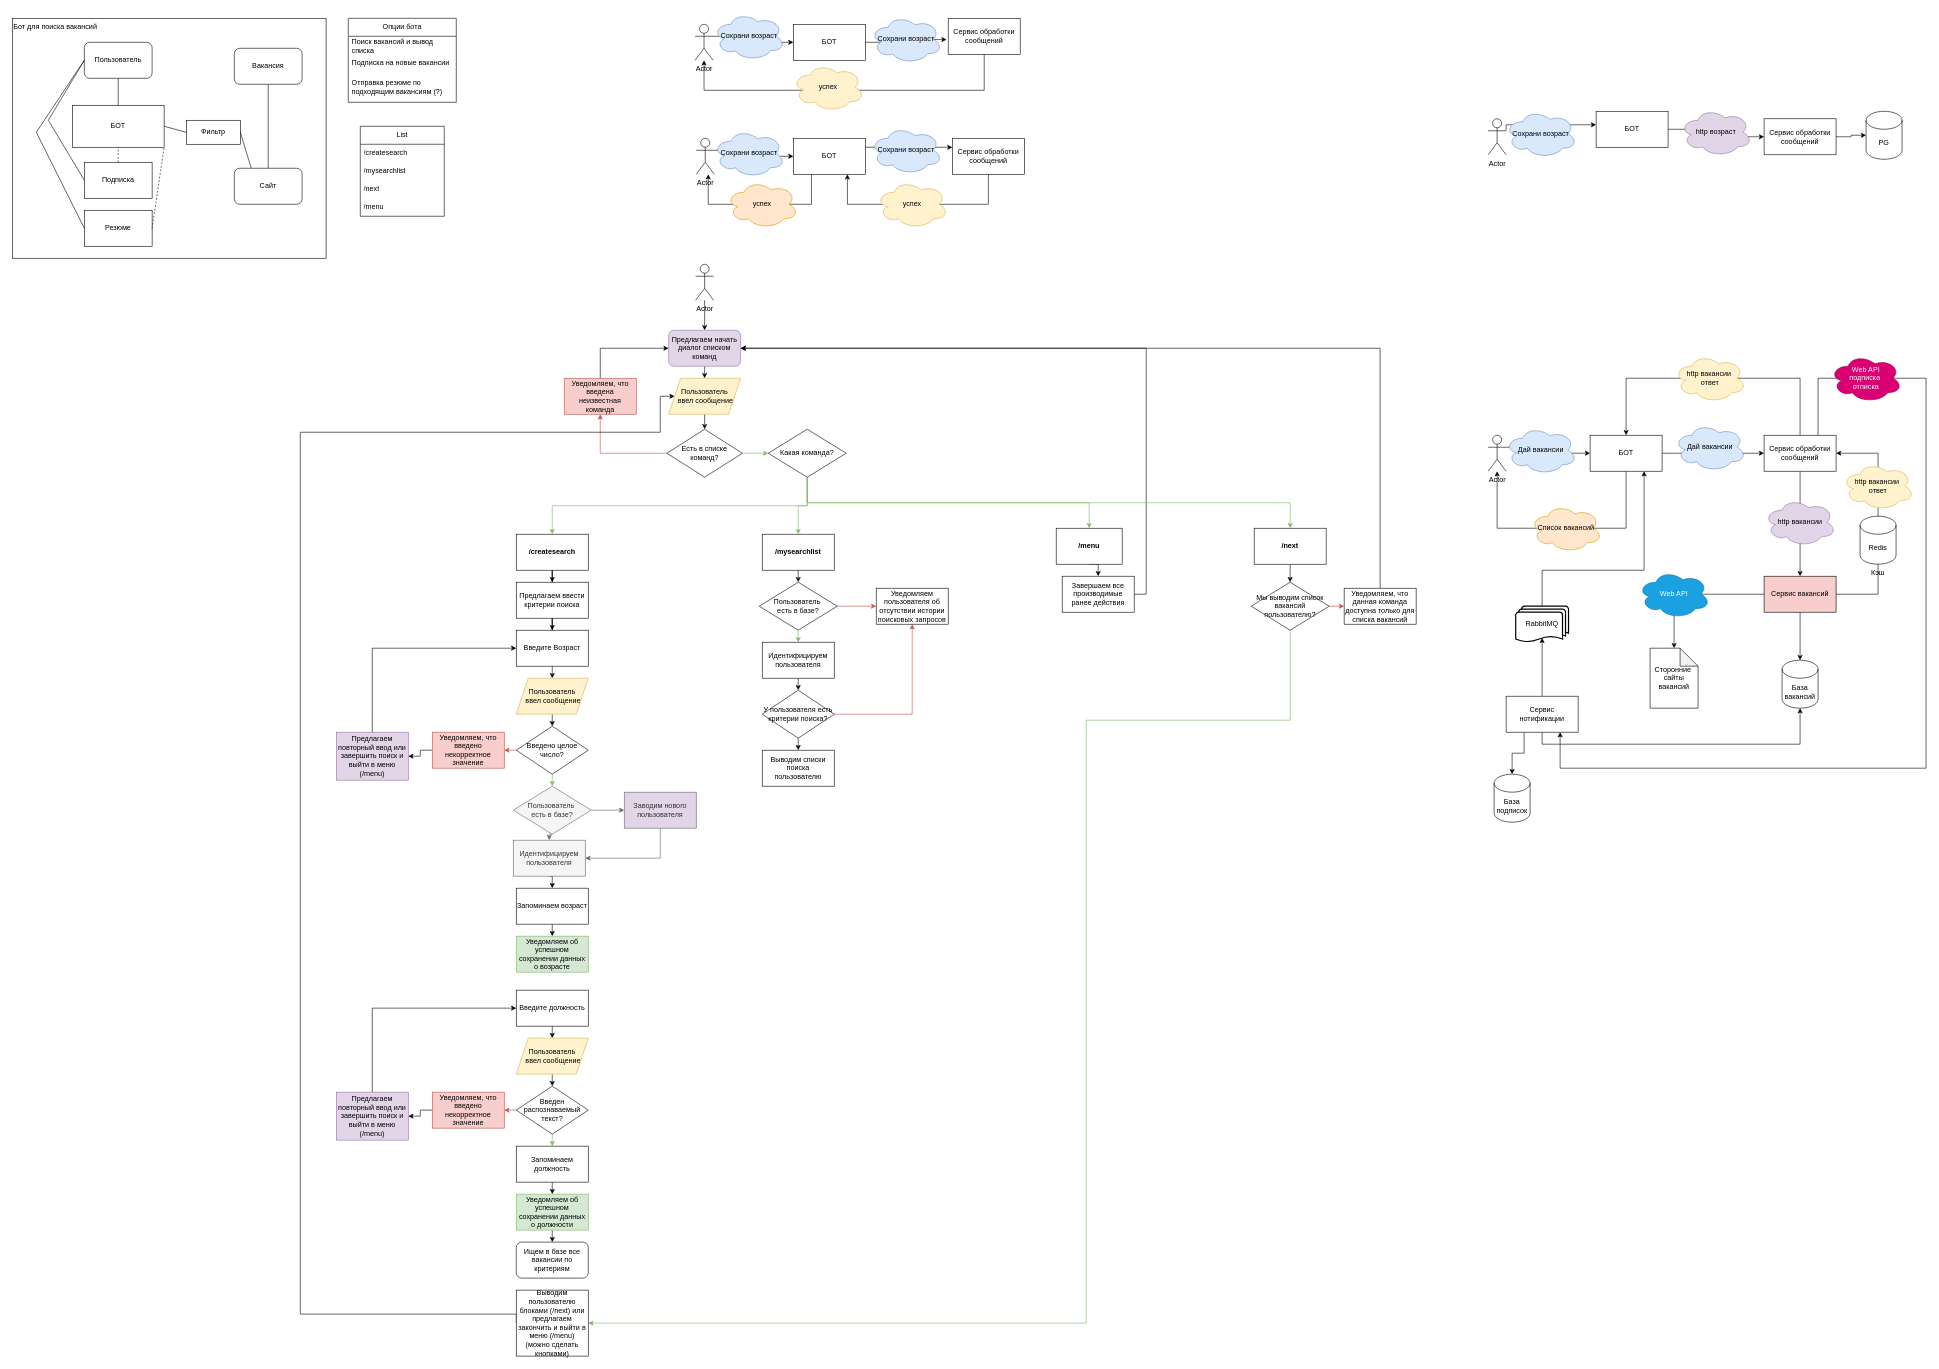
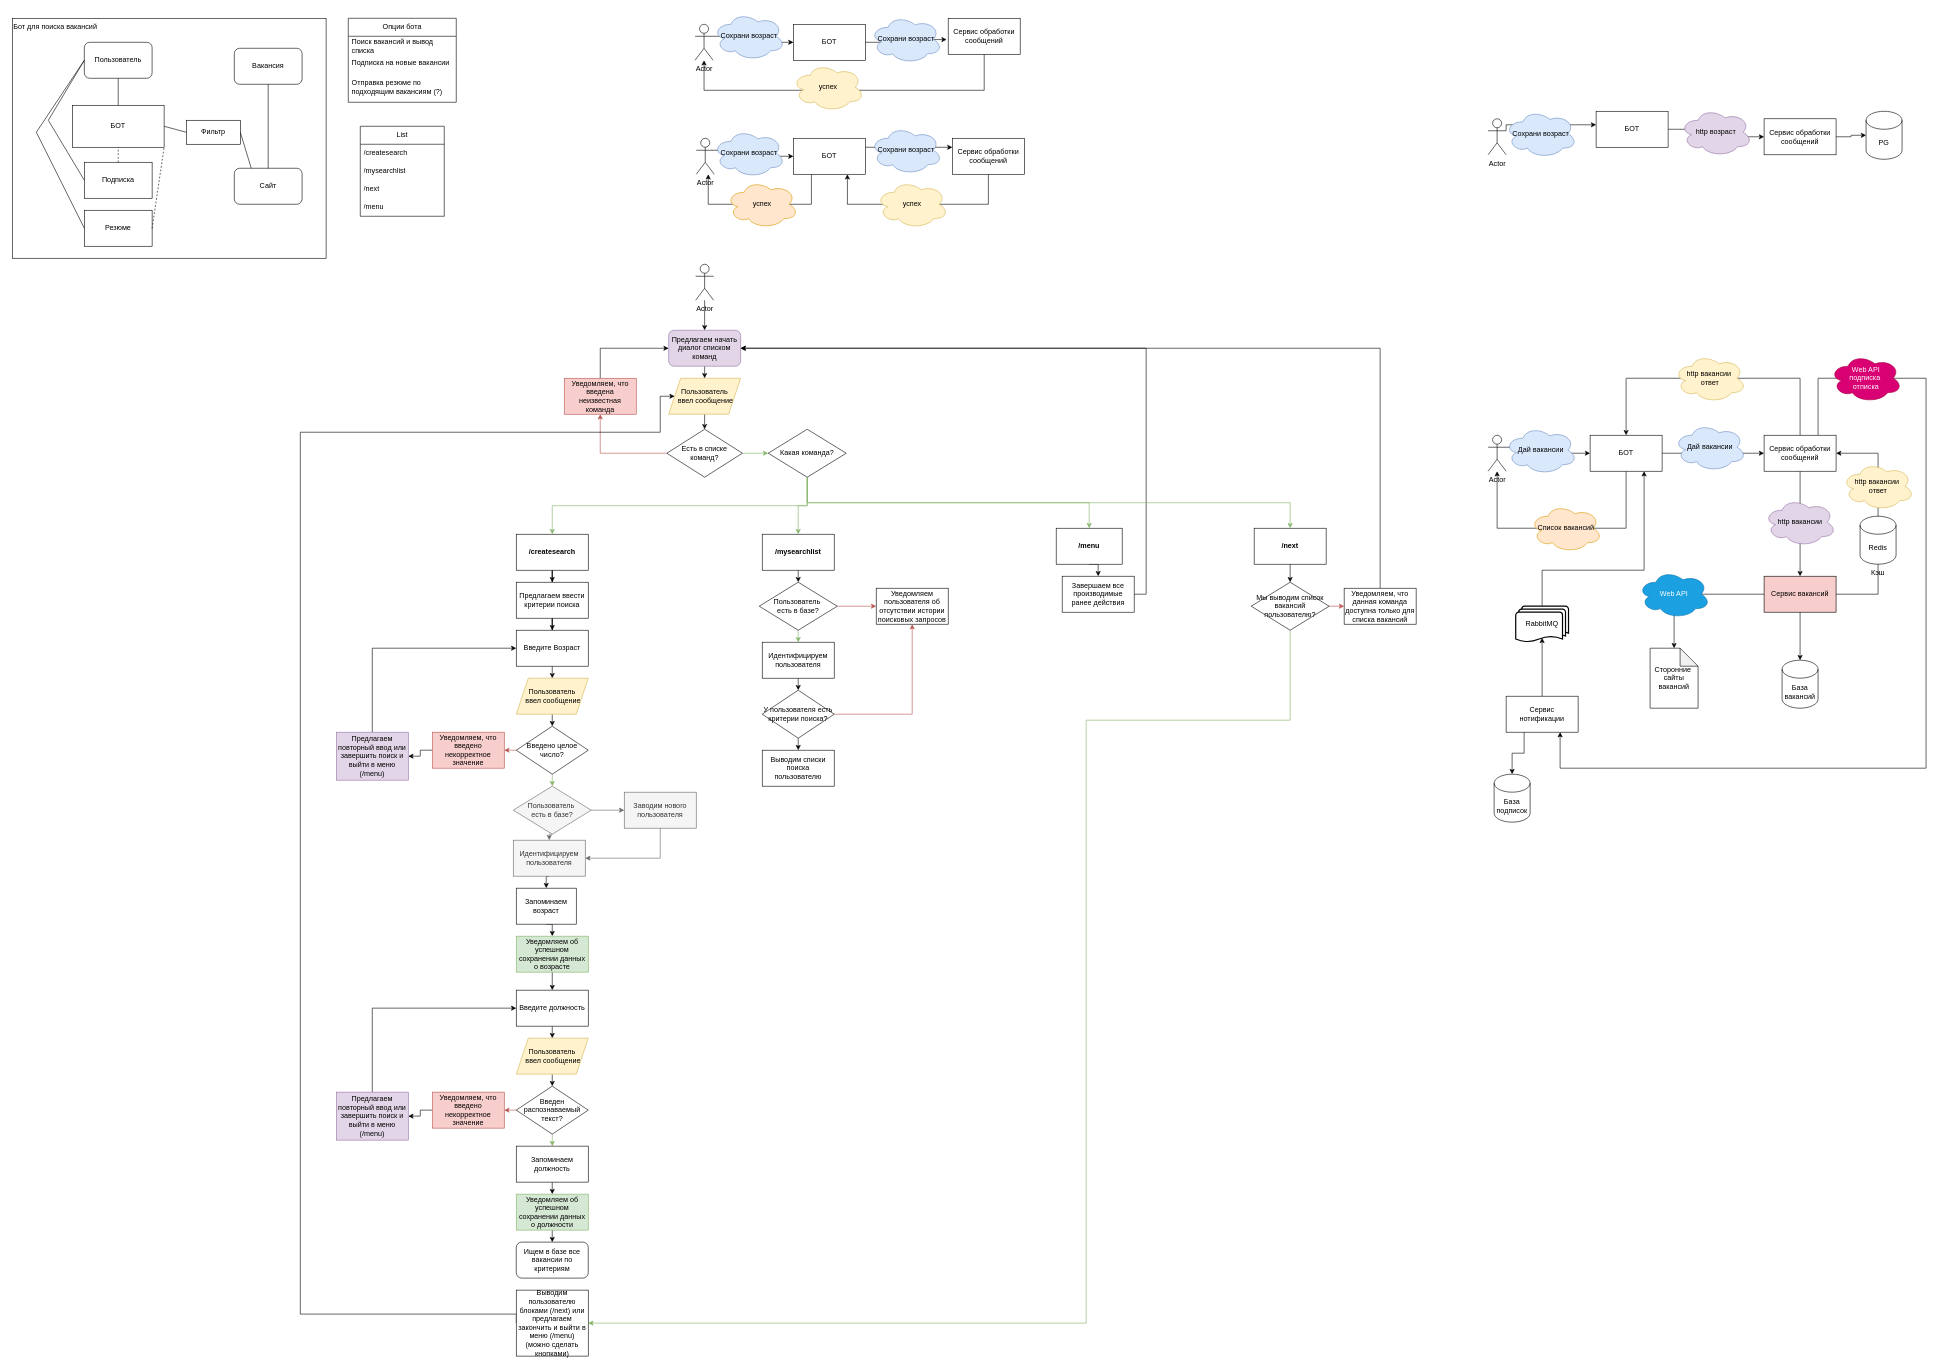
edge "Сервис нотификации" -> "База вакансий": removed
node "Заводим нового пользователя": fillcolor #e1d5e7 -> #f5f5f5
node "Запоминаем возраст": size 72x36 -> 60x36
edge "Уведомляем об успешном сохранении данных о возрасте" -> "Введите должность": added
